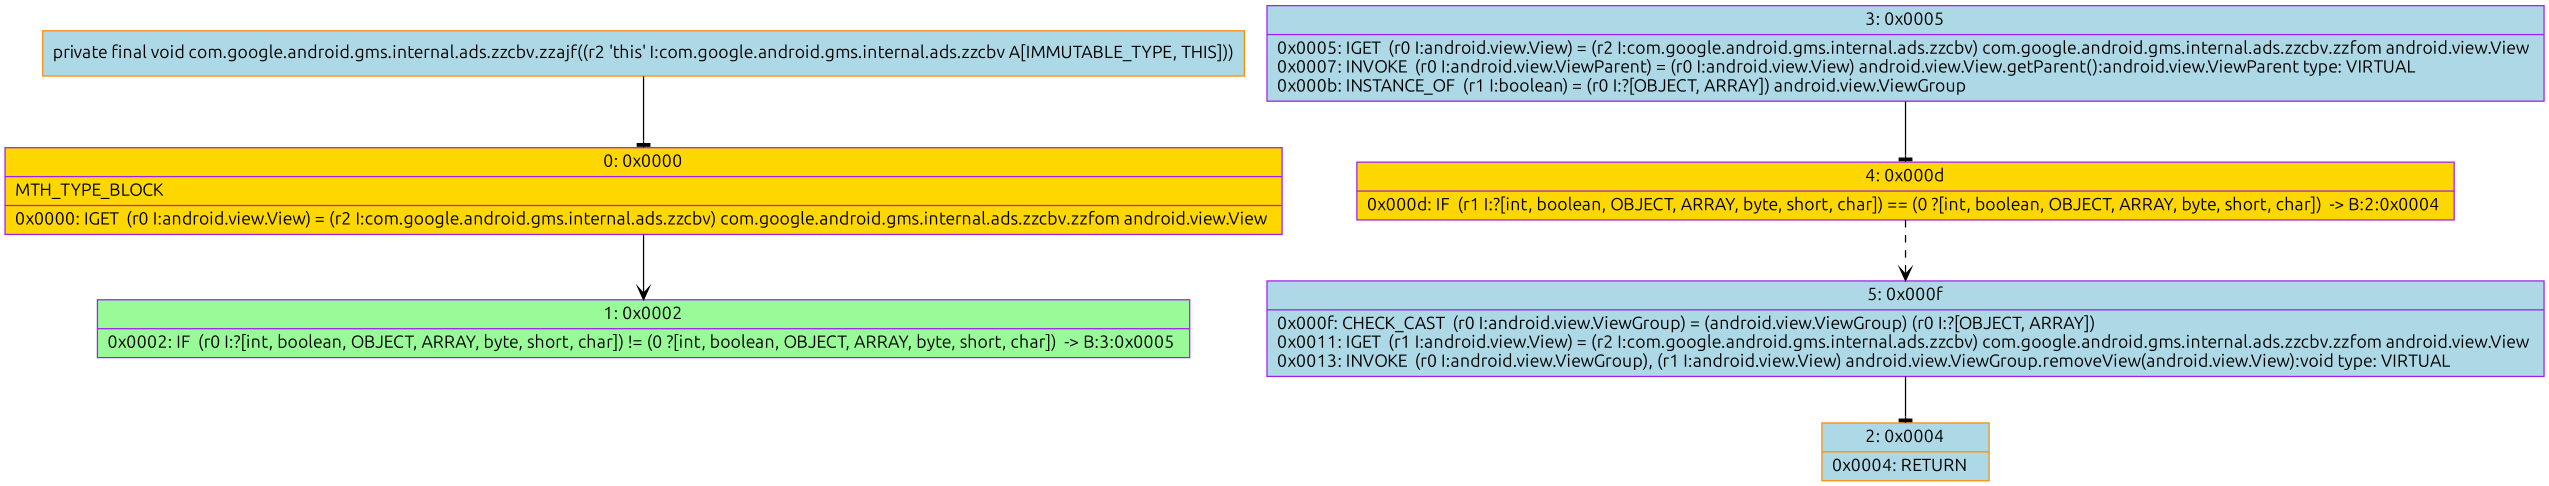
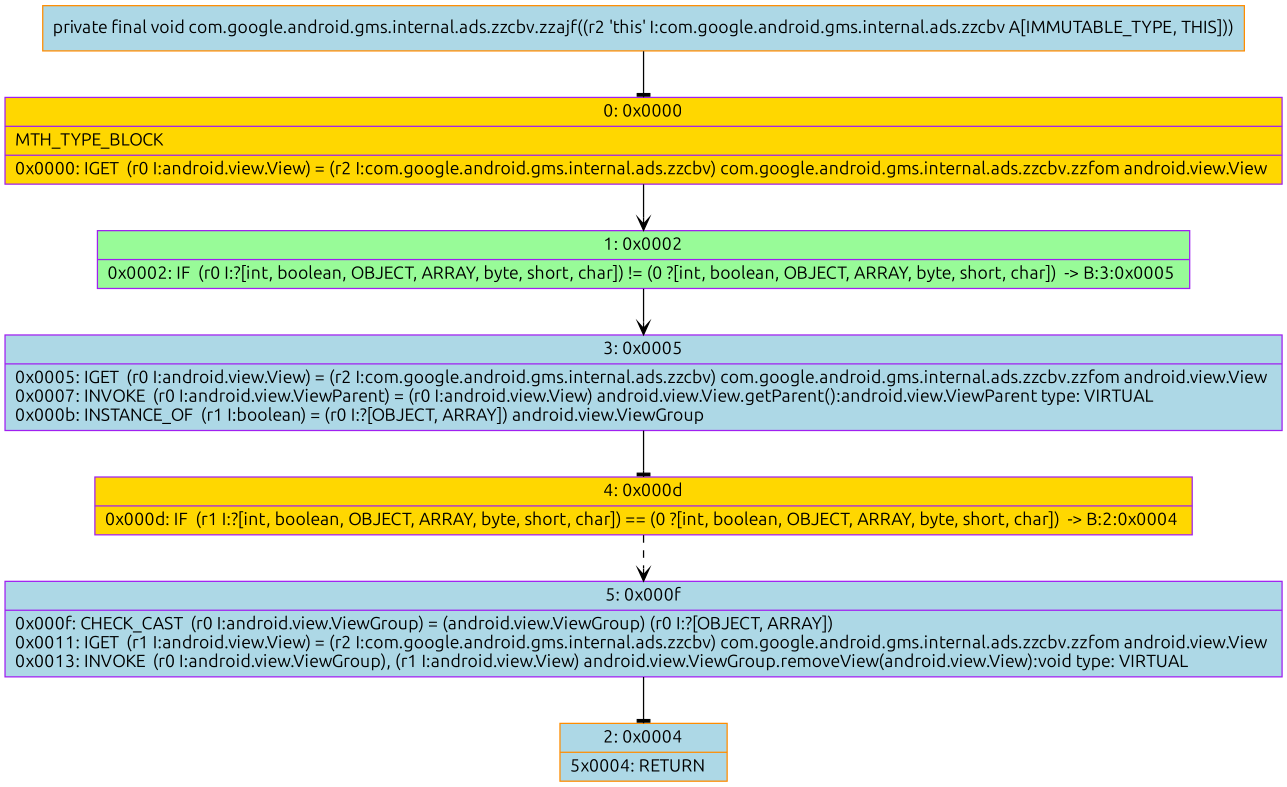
edge "1: 0x0002" -> "3: 0x0005": added
node "2: 0x0004": text "0x0004: RETURN" -> "5x0004: RETURN"
